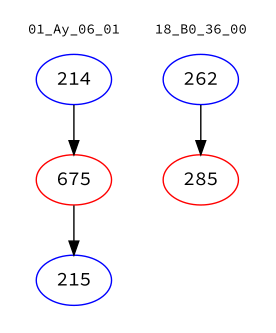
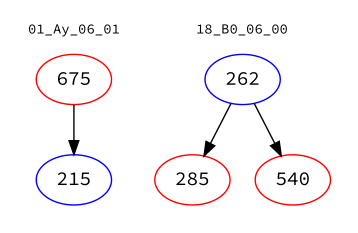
cluster "18_B0_36_00": label "18_B0_36_00" -> "18_B0_06_00"
node "214": removed
node "540": added
